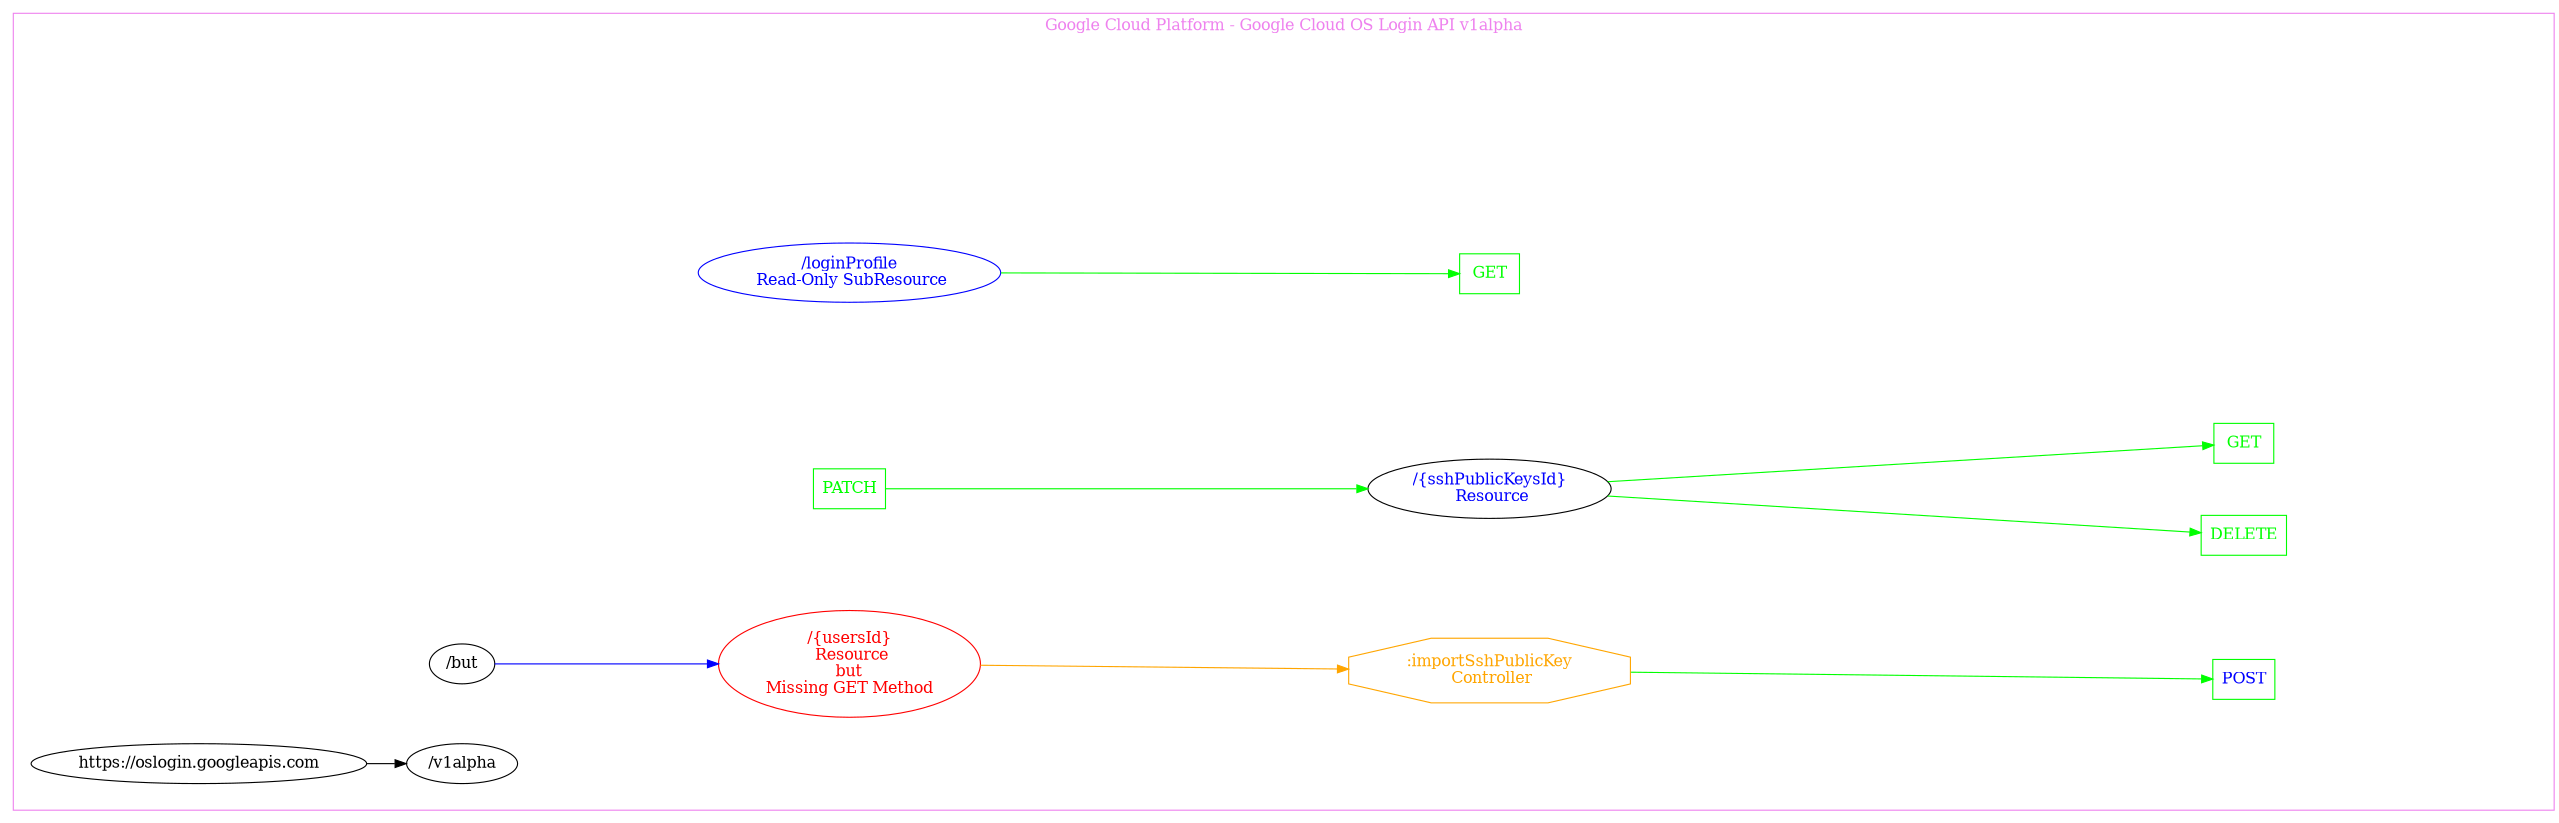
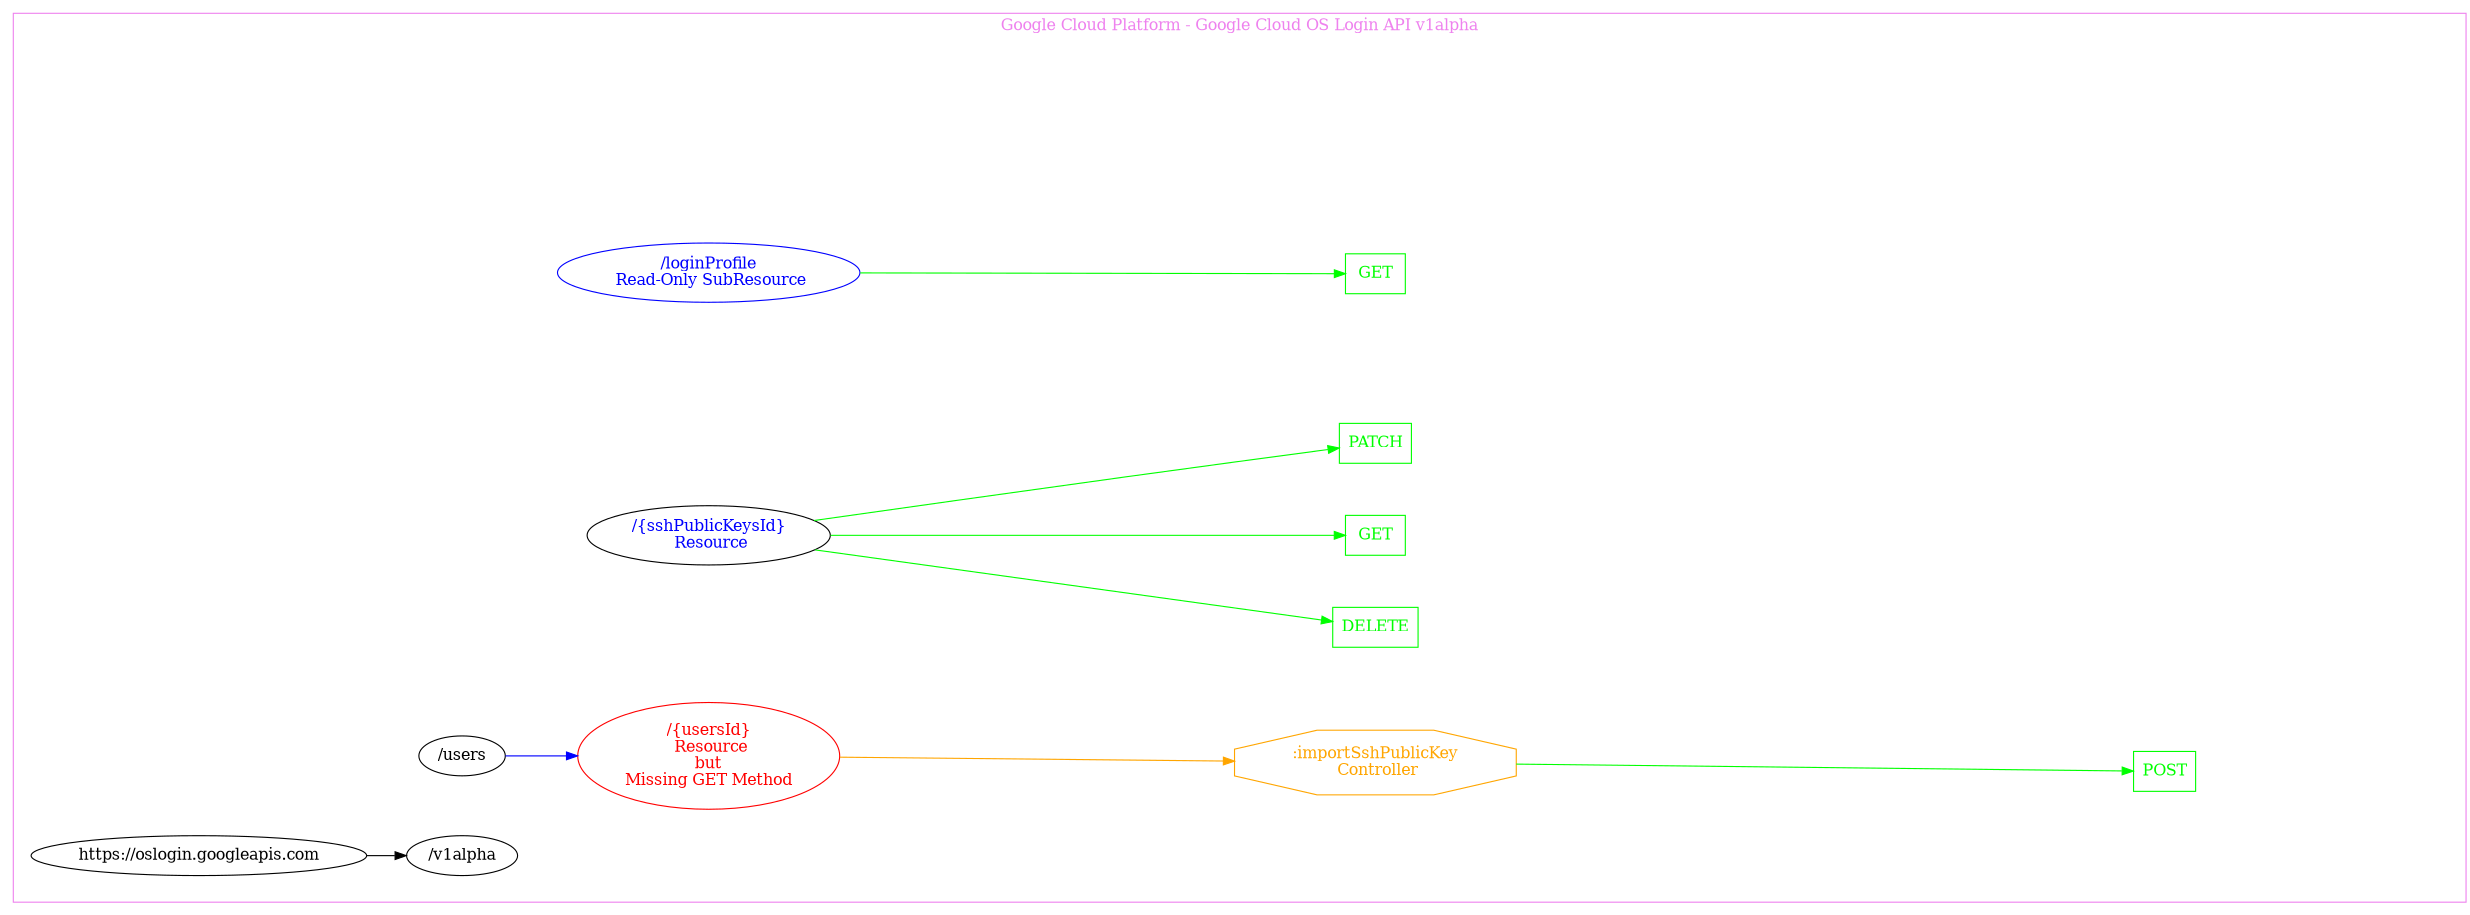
edge "PATCH" -> "/{sshPublicKeysId} Resource": reversed
node "/but": label "/but" -> "/users"
node "POST": fontcolor blue -> green
